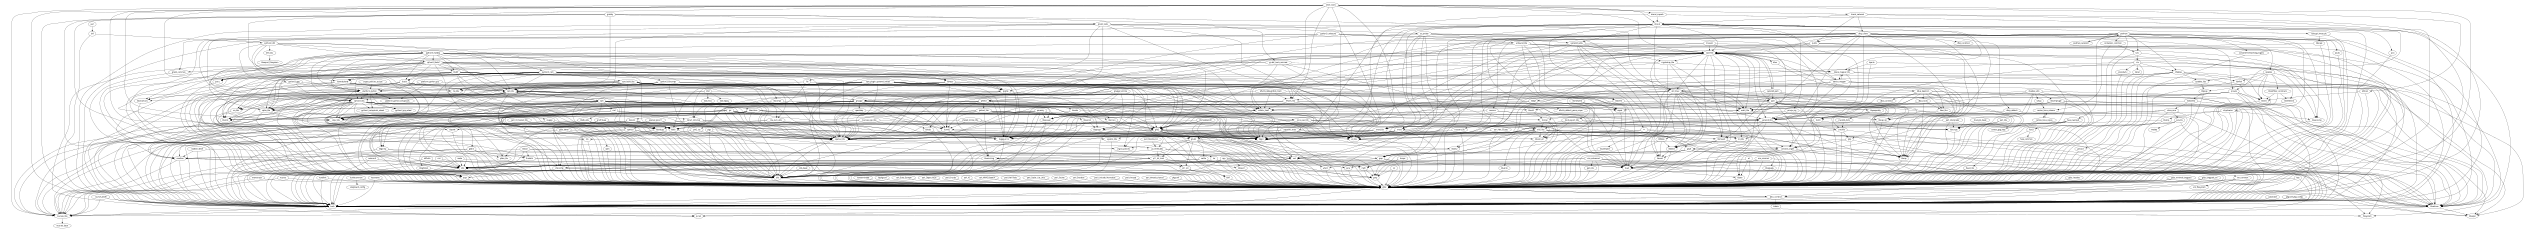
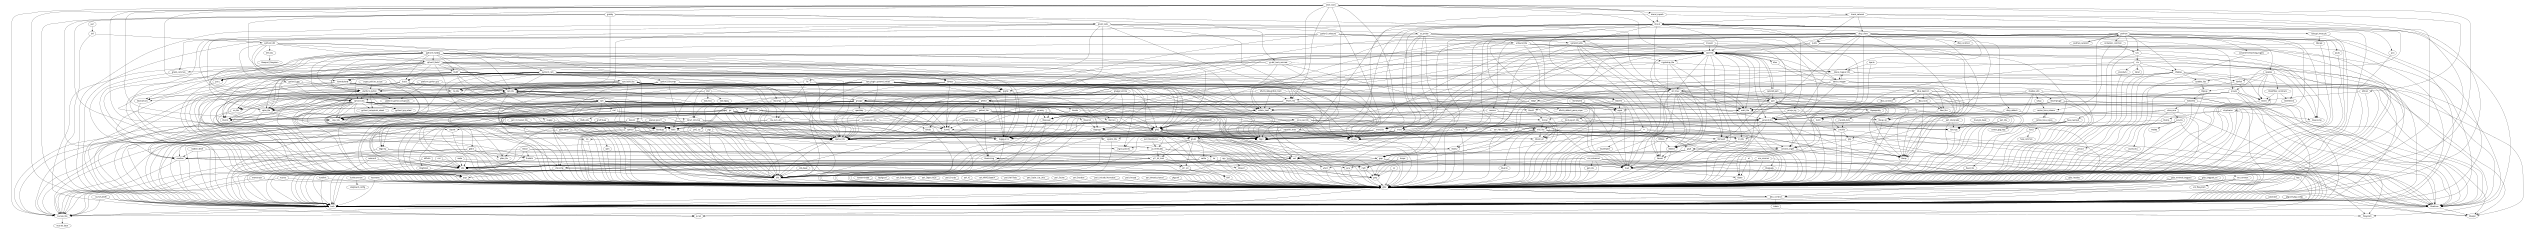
edge "unbound_libs" -> "expat": now "libevent" -> "expat"
edge "device_mapper_libs" -> "systemd_libs": removed
node "pciutils_libs": added
